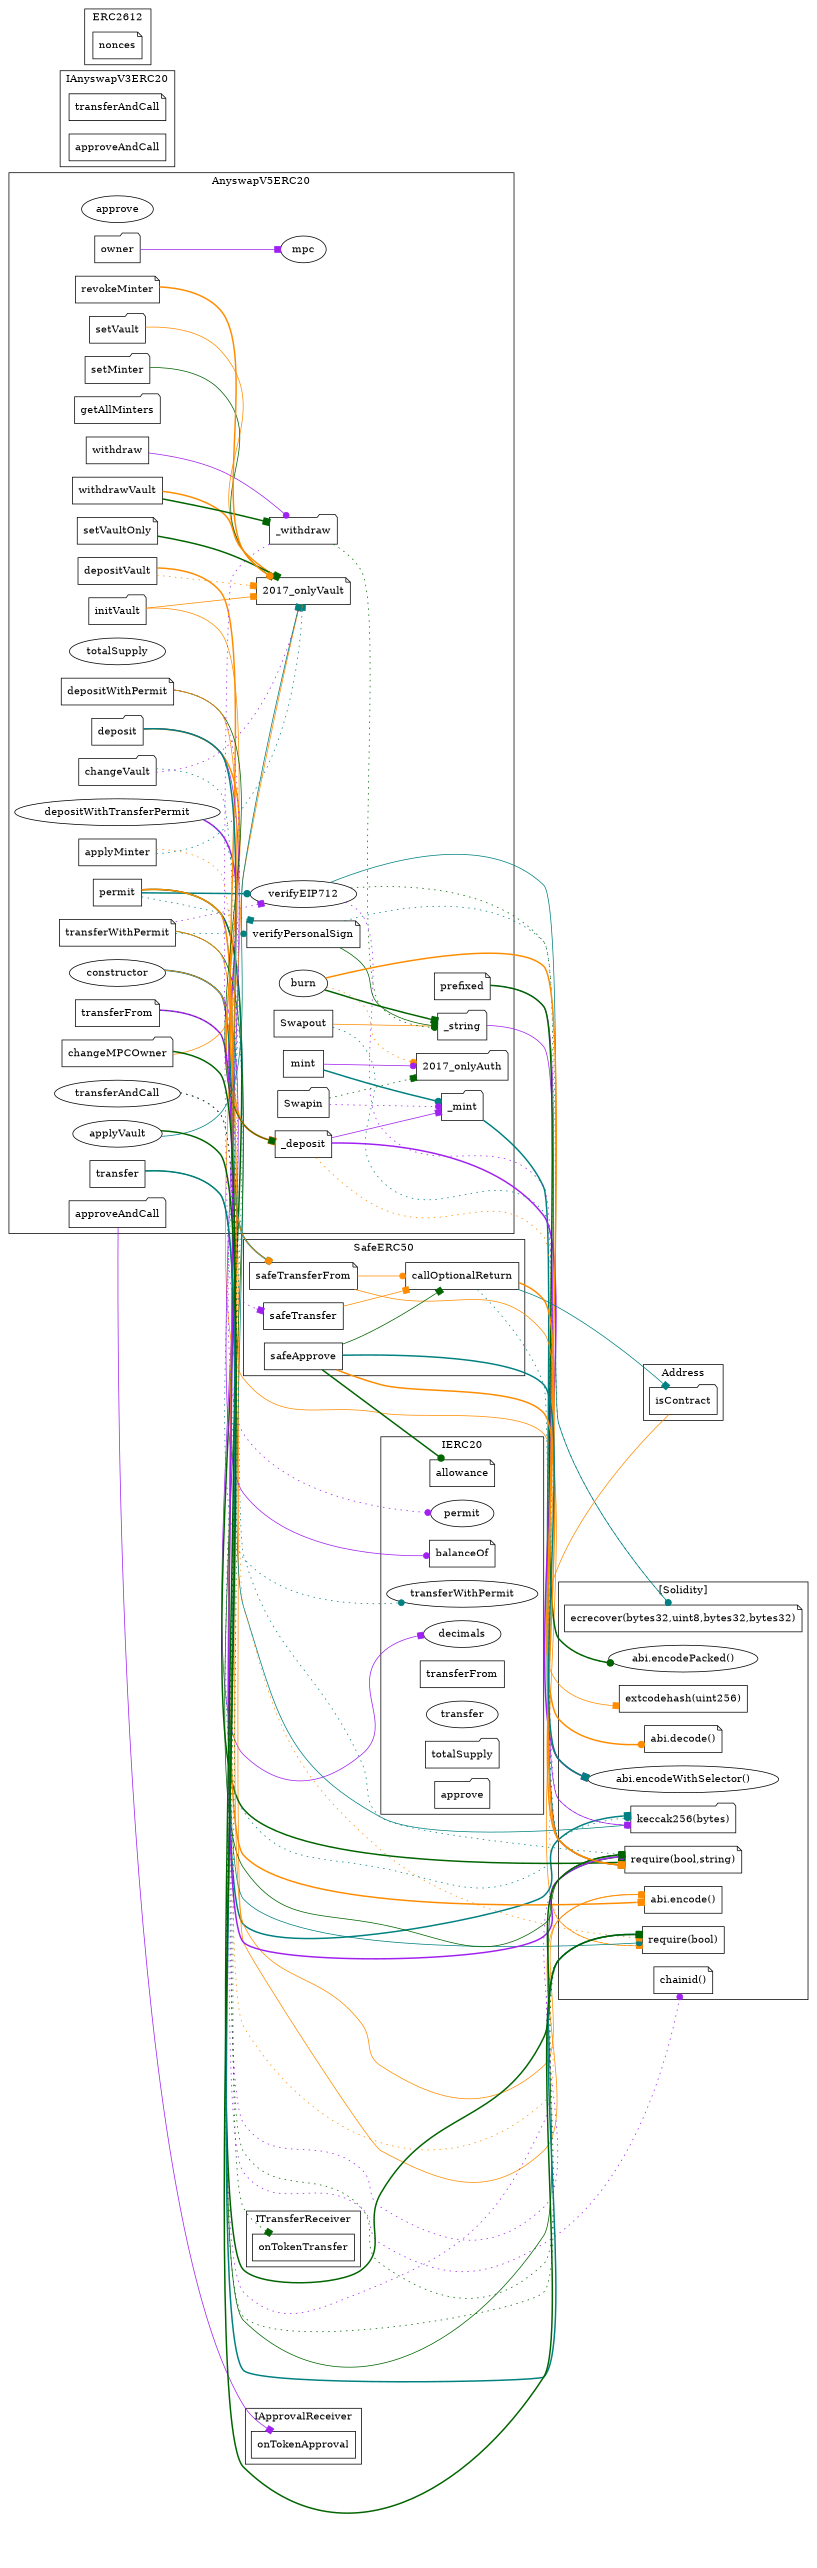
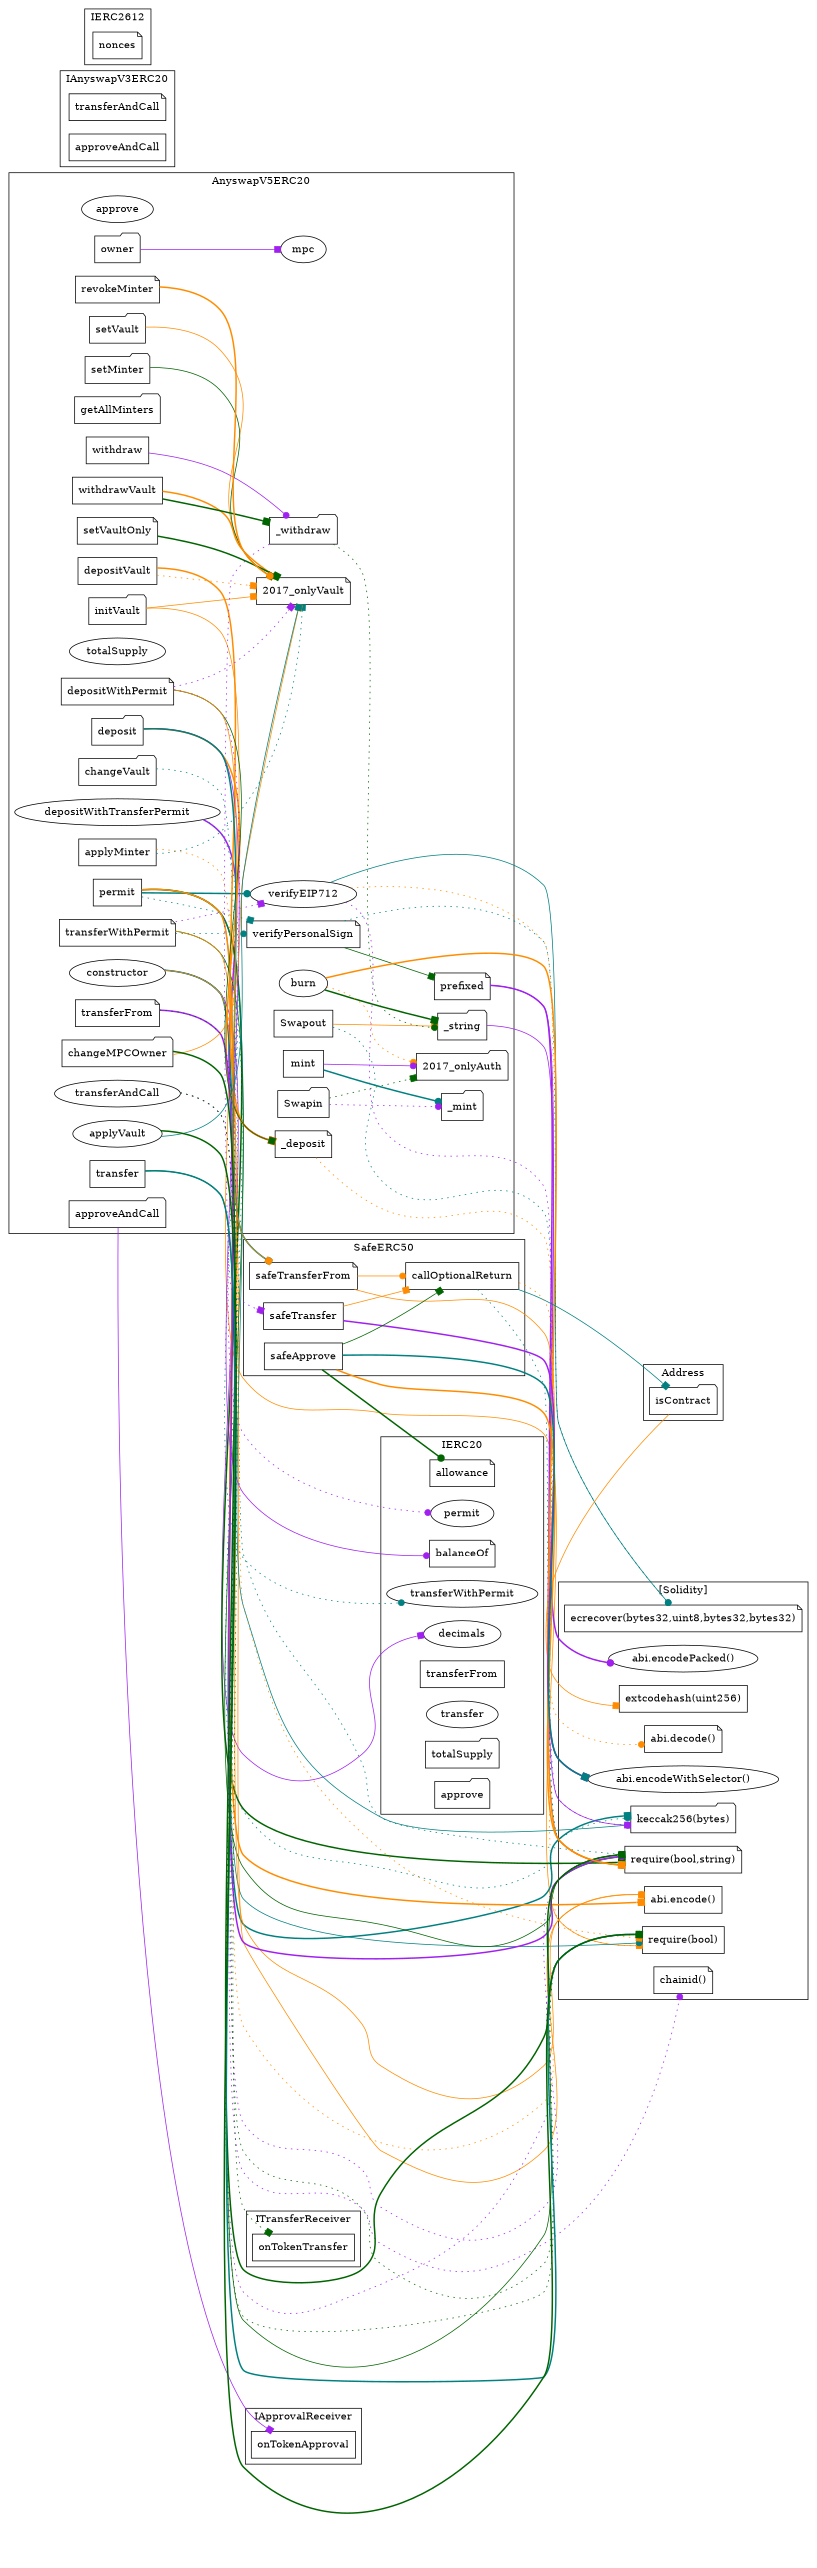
cluster "ERC2612": label "ERC2612" -> "IERC2612"
edge "changeVault" -> "2017_onlyVault": now "depositWithPermit" -> "2017_onlyVault"
edge "verifyPersonalSign" -> "_string": now "verifyPersonalSign" -> "prefixed"
edge "_deposit" -> "_mint": removed
edge "verifyEIP712" -> "abi.encodePacked()": color darkgreen -> darkorange
edge "prefixed" -> "abi.encodePacked()": color darkgreen -> purple
edge "_deposit" -> "abi.encodeWithSelector()": now "safeTransfer" -> "abi.encodeWithSelector()"
edge "_mint" -> "require(bool,string)": removed
edge "callOptionalReturn" -> "abi.decode()": style bold -> dotted
